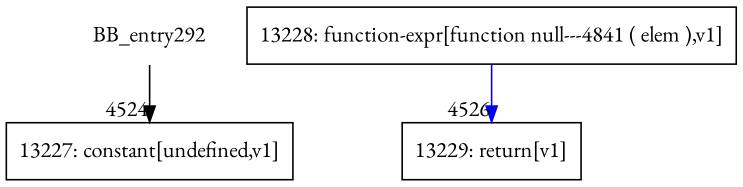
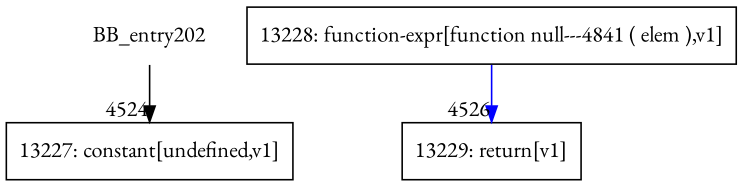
node "BB_entry292": label "BB_entry292" -> "BB_entry202"
